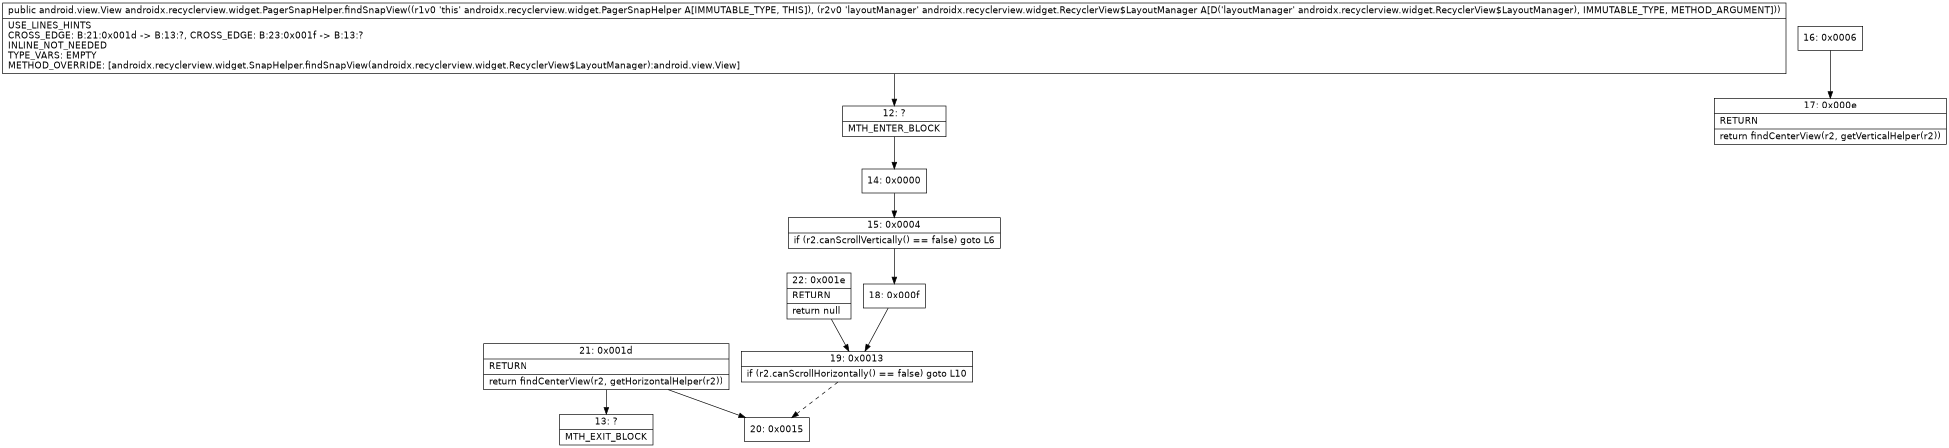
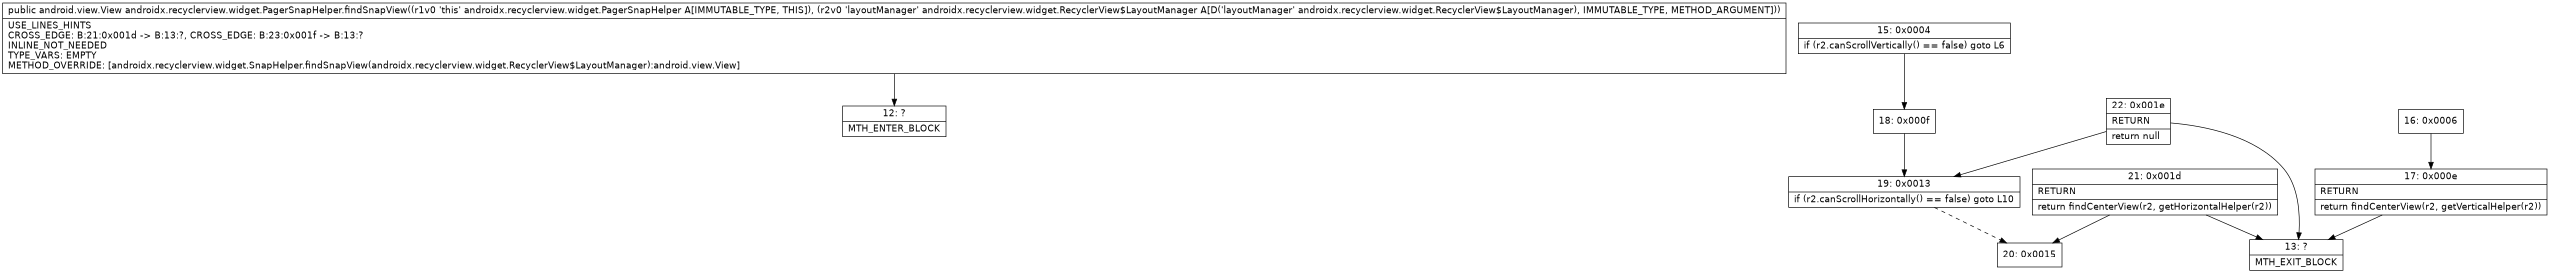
edge "22: 0x001e" -> "13: ?": added
node "14: 0x0000": removed
edge "17: 0x000e" -> "13: ?": added
